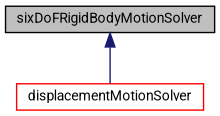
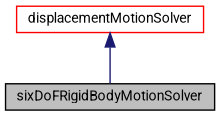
edge "displacementMotionSolver" -> "sixDoFRigidBodyMotionSolver": reversed
